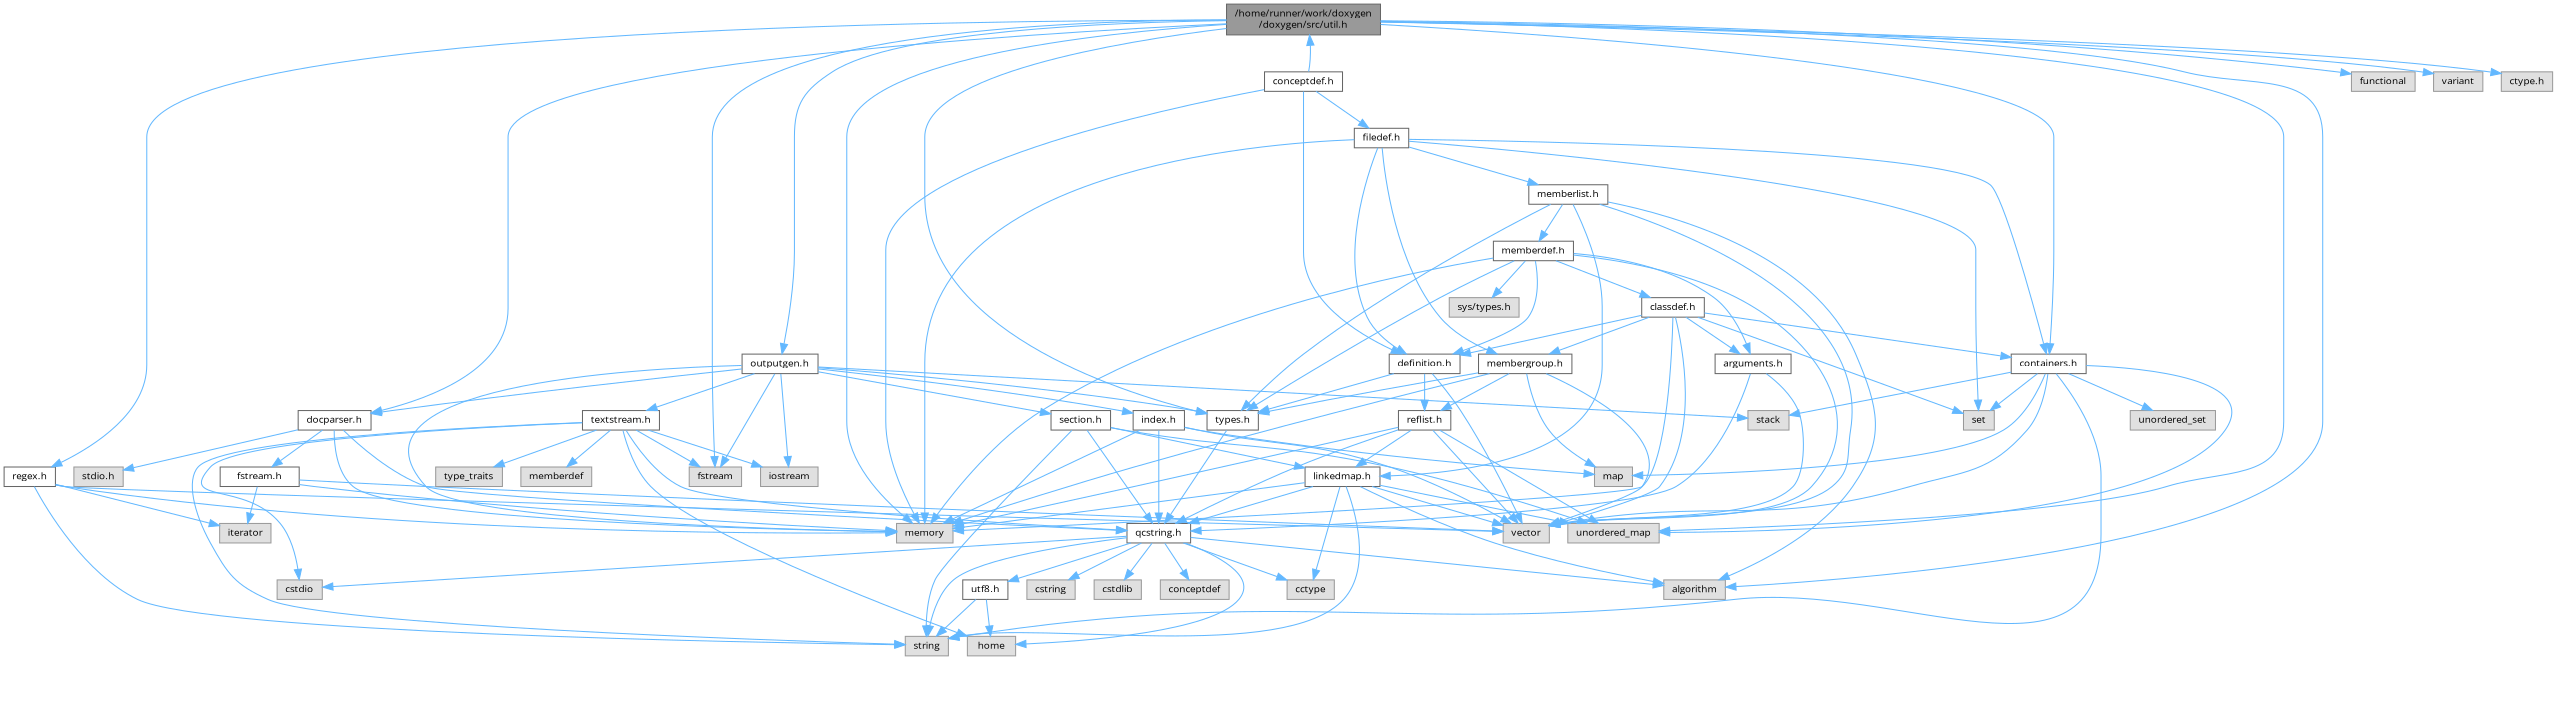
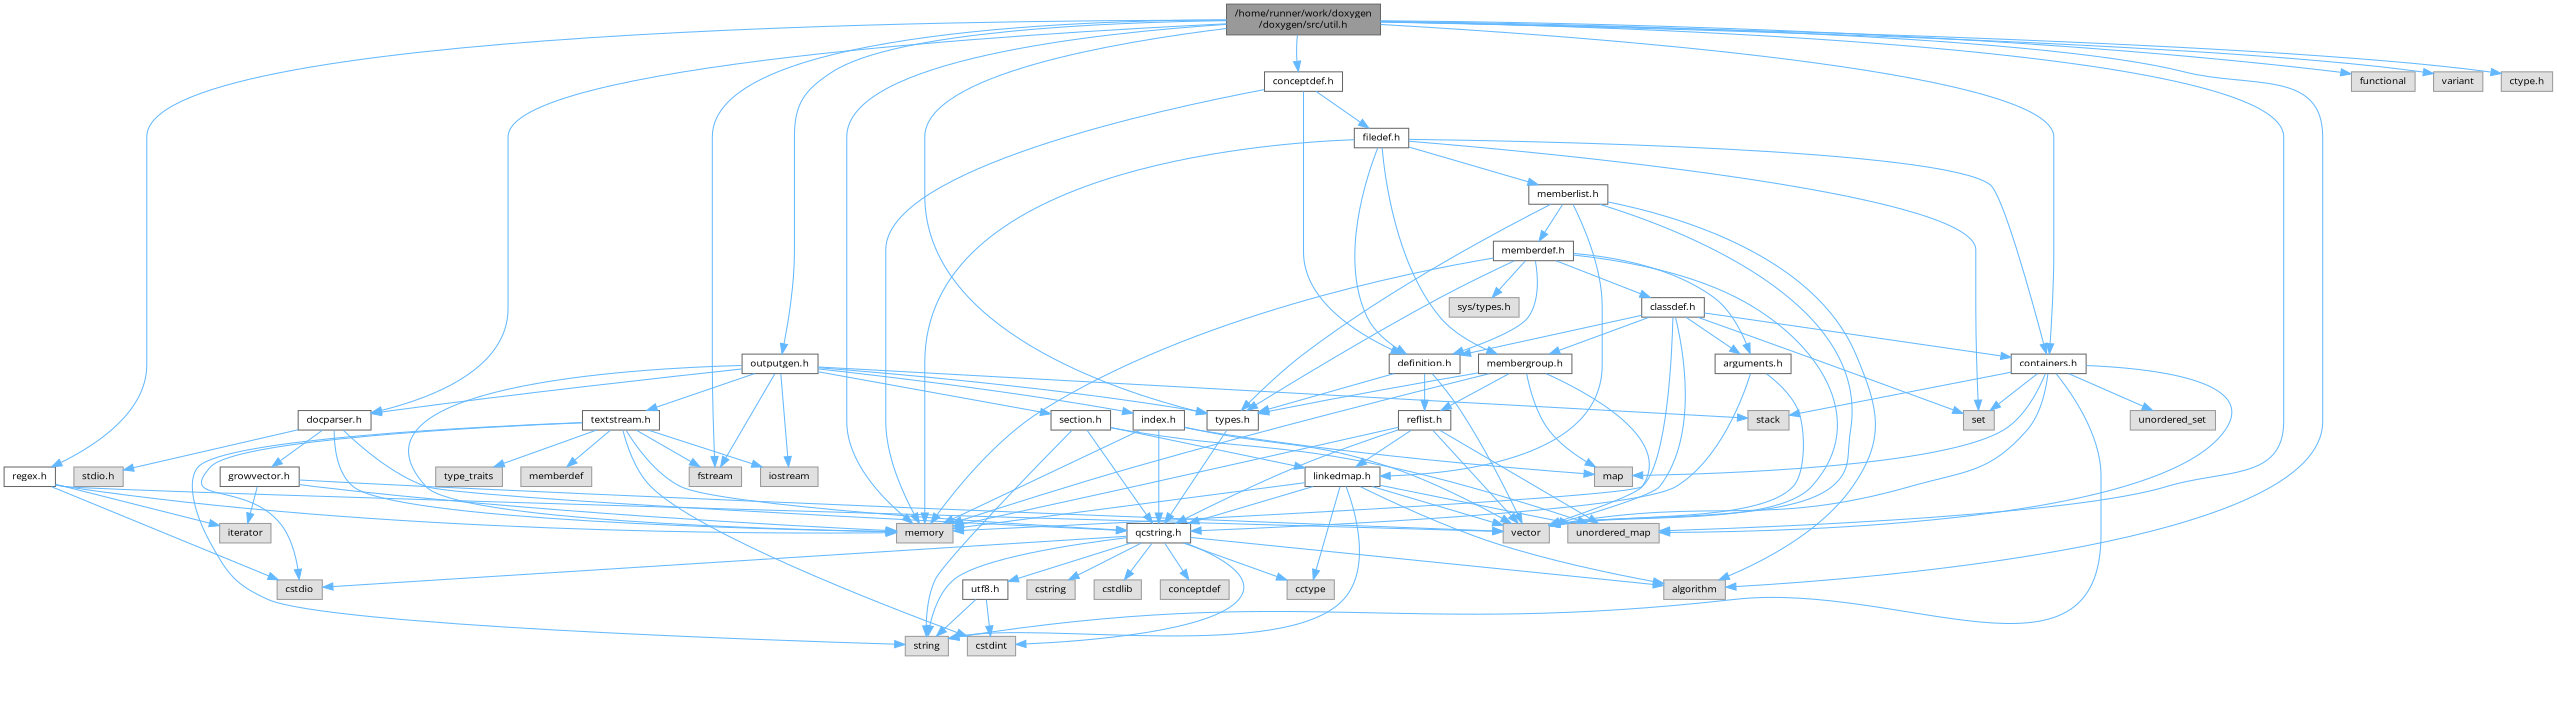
edge "conceptdef.h" -> "/home/runner/work/doxygen /doxygen/src/util.h": reversed
node "fstream.h": label "fstream.h" -> "growvector.h"
edge "regex.h" -> "string": now "regex.h" -> "cstdio"
node "home": label "home" -> "cstdint"
